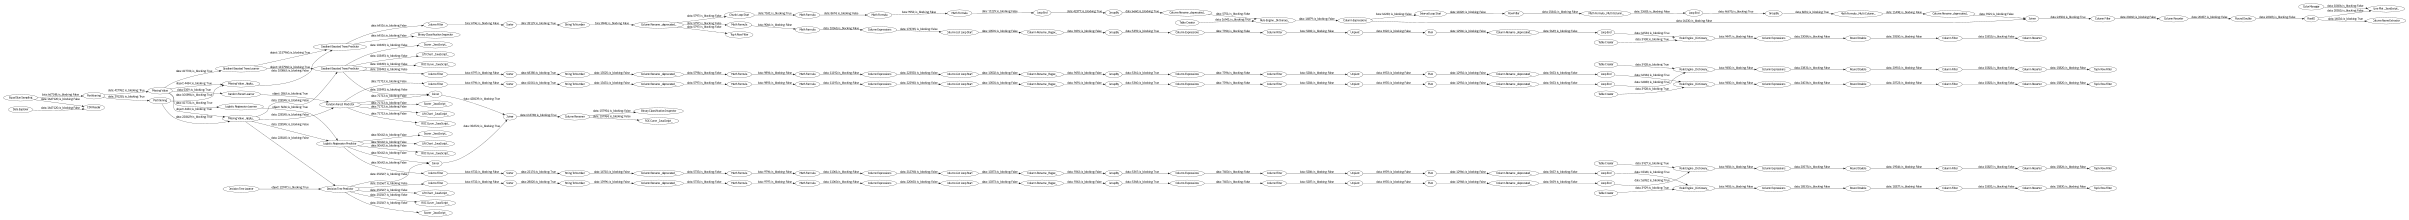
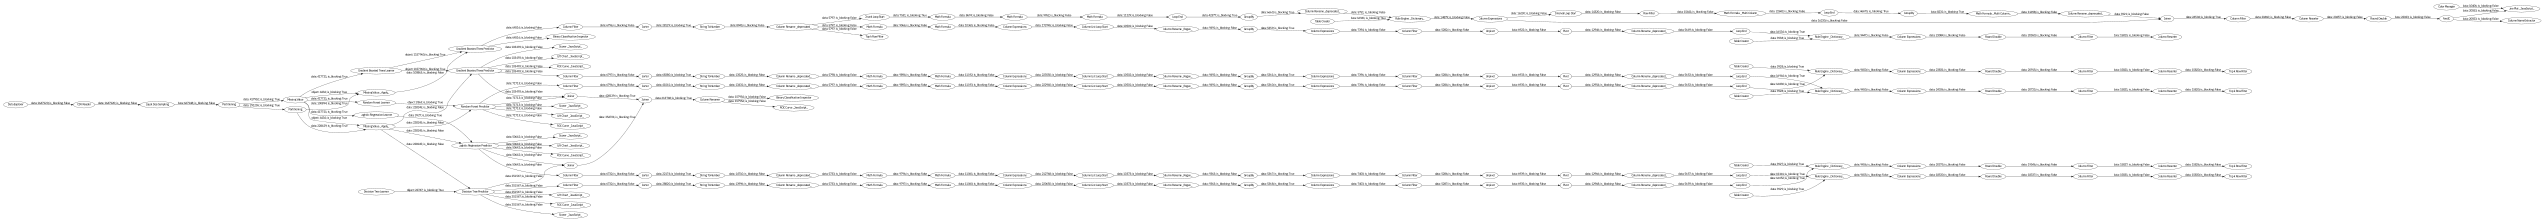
edge "RowID" -> "Column Name Extractor": label "data: 16534; is_blocking: True" -> "data: 20553; is_blocking: False"
edge "Missing Value" -> "Random Forest Learner": label "data: 5359; is_blocking: True" -> "data: 417721; is_blocking: True"
edge "Equal Size Sampling" -> "CSV Reader": reversed
edge "Logistic Regression Learner" -> "Logistic Regression Predictor": label "object: 5636; is_blocking: True" -> "data: 3927; is_blocking: True"
